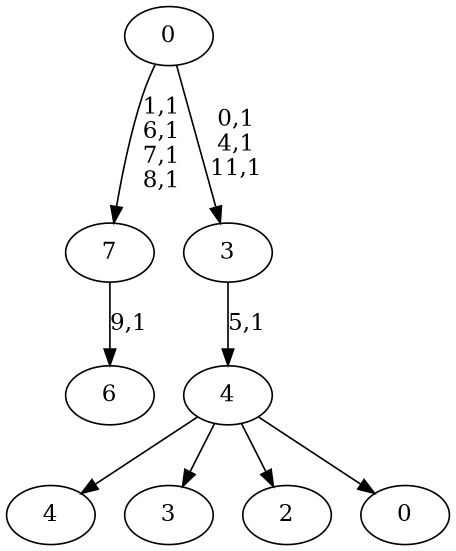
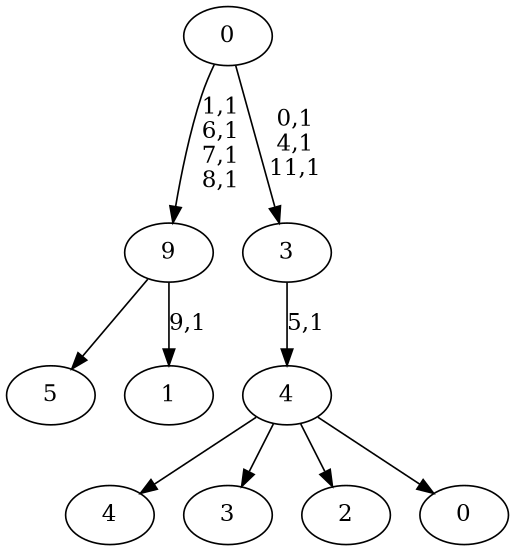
node "7": label "7" -> "9"
node "5": added
node "6": label "6" -> "1"
